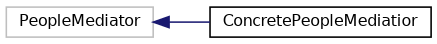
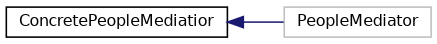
edge "ConcretePeopleMediatior" -> "PeopleMediator": reversed
